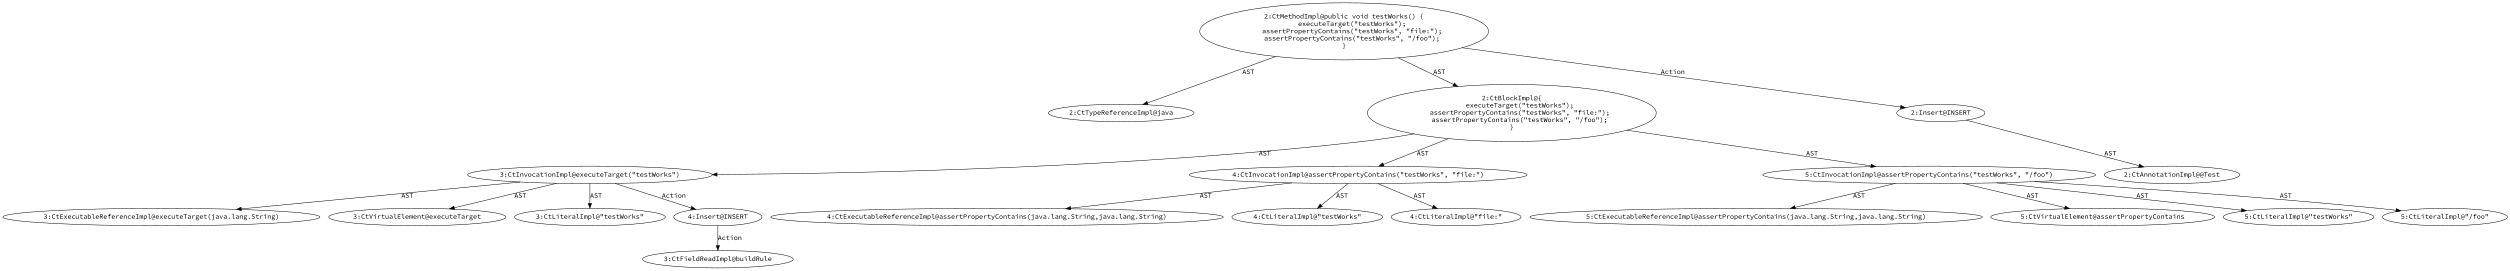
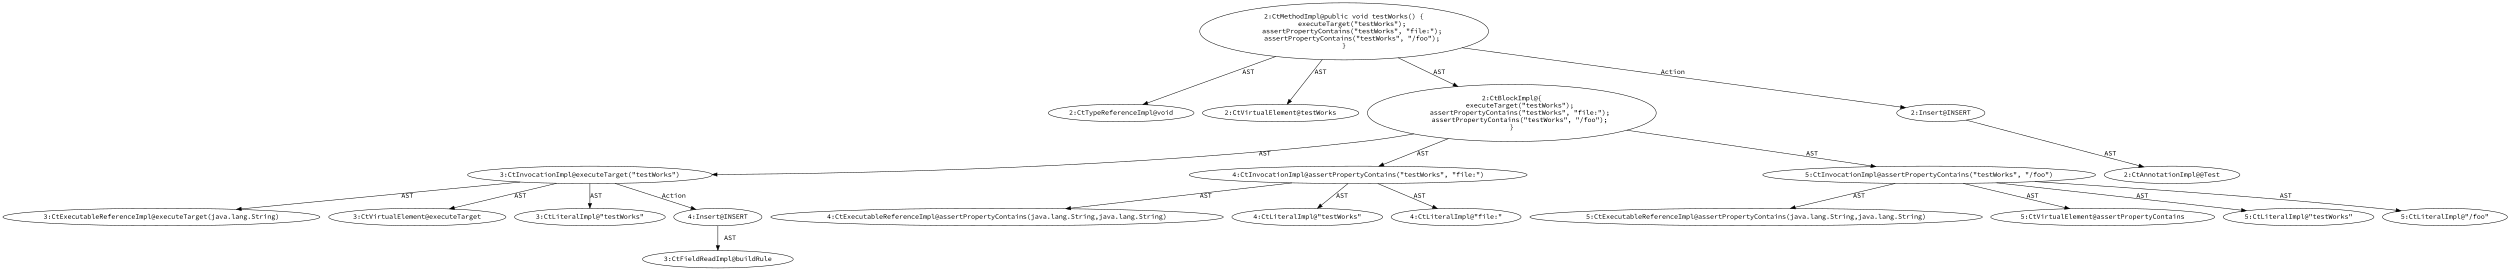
node "2:CtTypeReferenceImpl@java": label "2:CtTypeReferenceImpl@java" -> "2:CtTypeReferenceImpl@void"
node "2:CtVirtualElement@testWorks": added
edge "4:Insert@INSERT" -> "3:CtFieldReadImpl@buildRule": label "Action" -> "AST"
